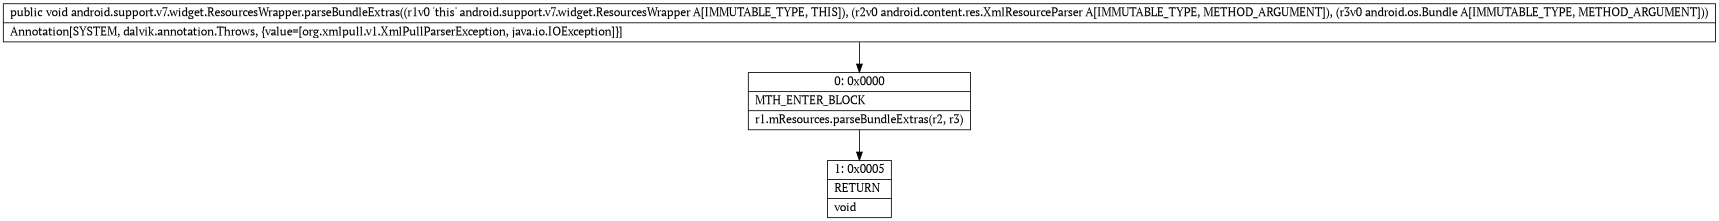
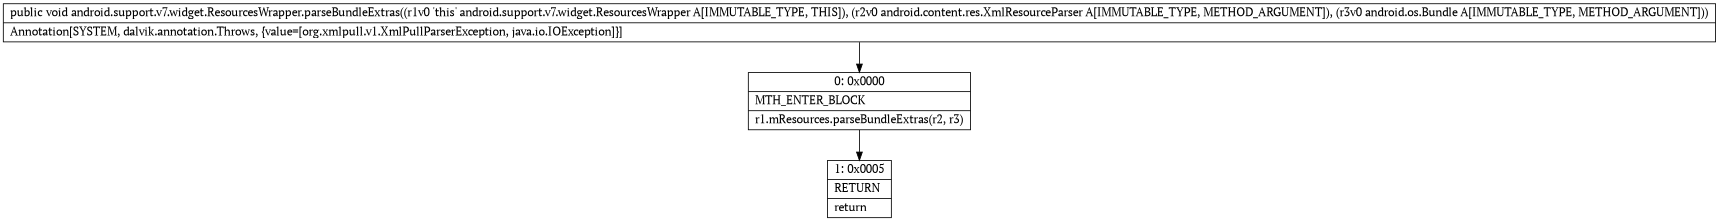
node "1: 0x0005": text "void" -> "return"
